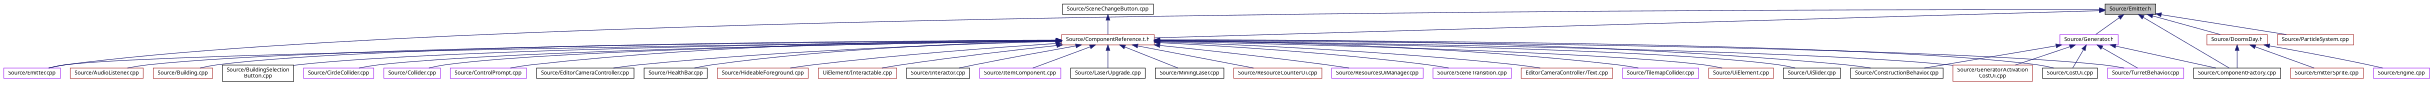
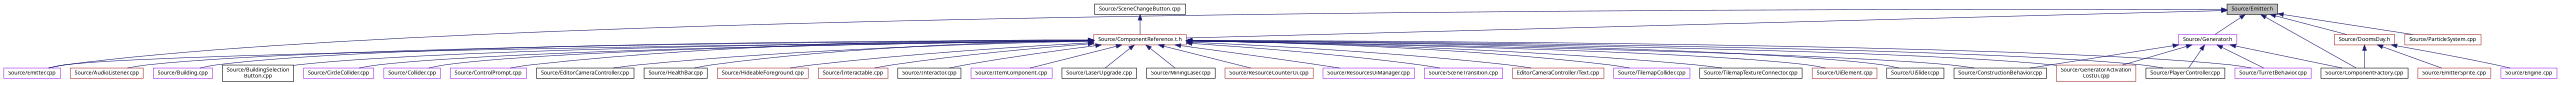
node "Source/Building.cpp": color brown -> purple
node "UiElement/Interactable.cpp": label "UiElement/Interactable.cpp" -> "Source/Interactable.cpp"
node "Source/TilemapTextureConnector.cpp": added
node "Source/CostUi.cpp": label "Source/CostUi.cpp" -> "Source/PlayerController.cpp"
